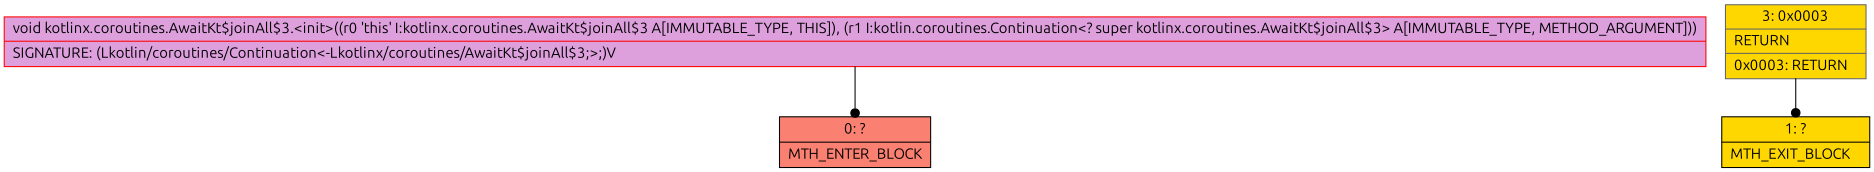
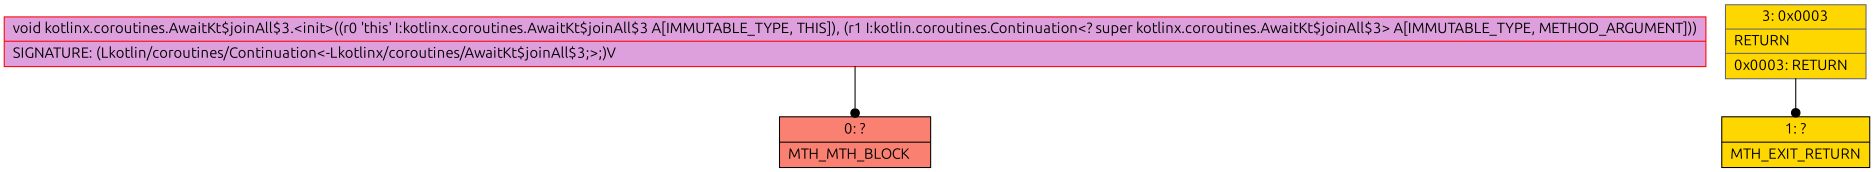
node "0: ?": text "MTH_ENTER_BLOCK" -> "MTH_MTH_BLOCK"
node "1: ?": text "MTH_EXIT_BLOCK" -> "MTH_EXIT_RETURN"
